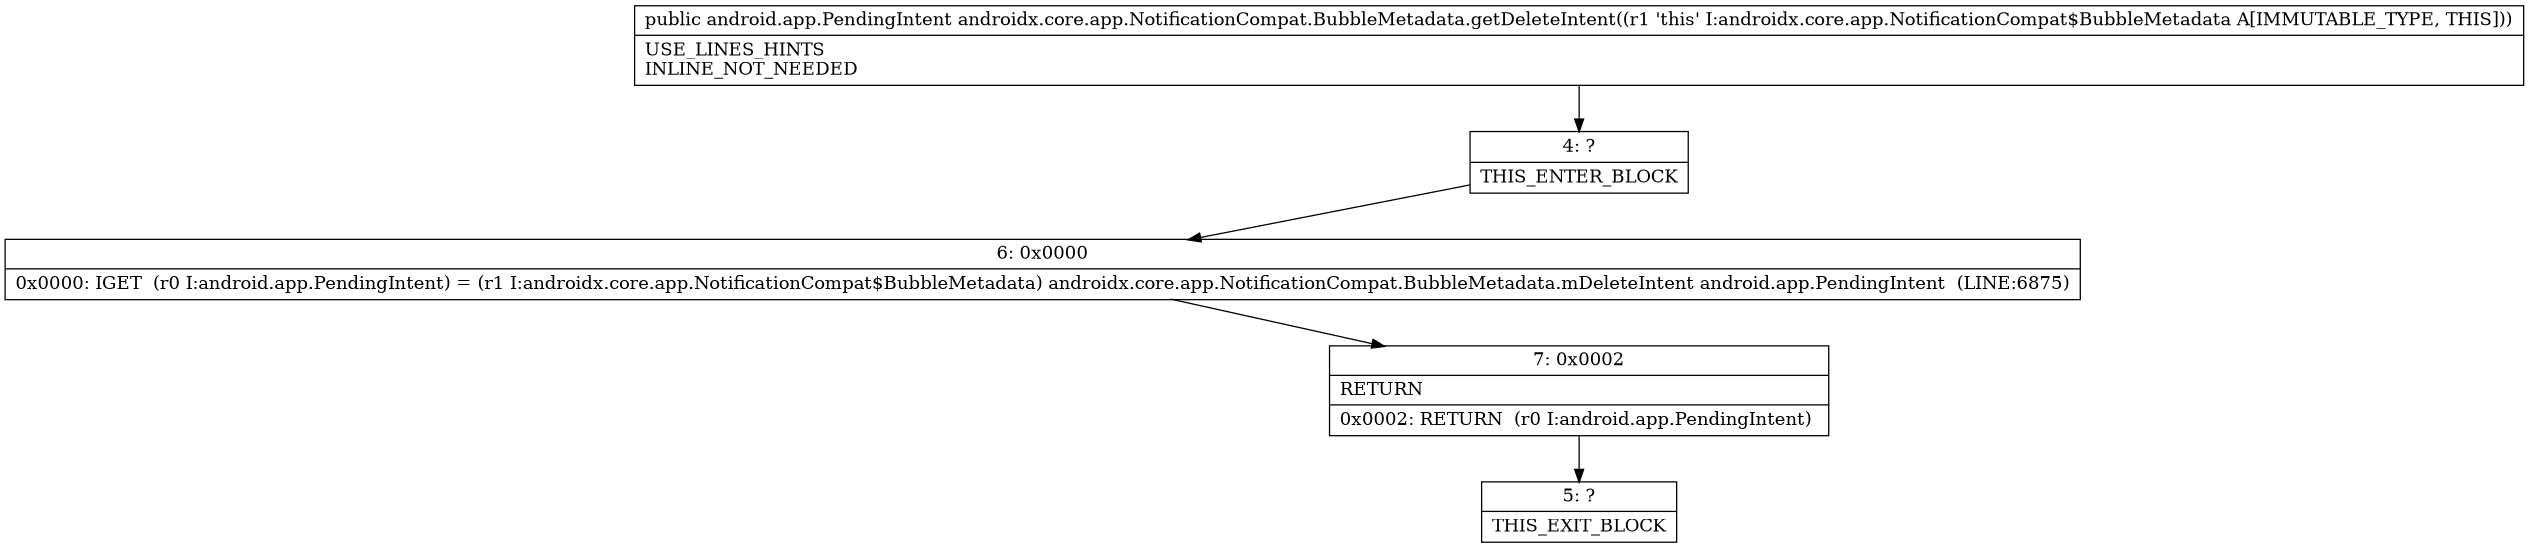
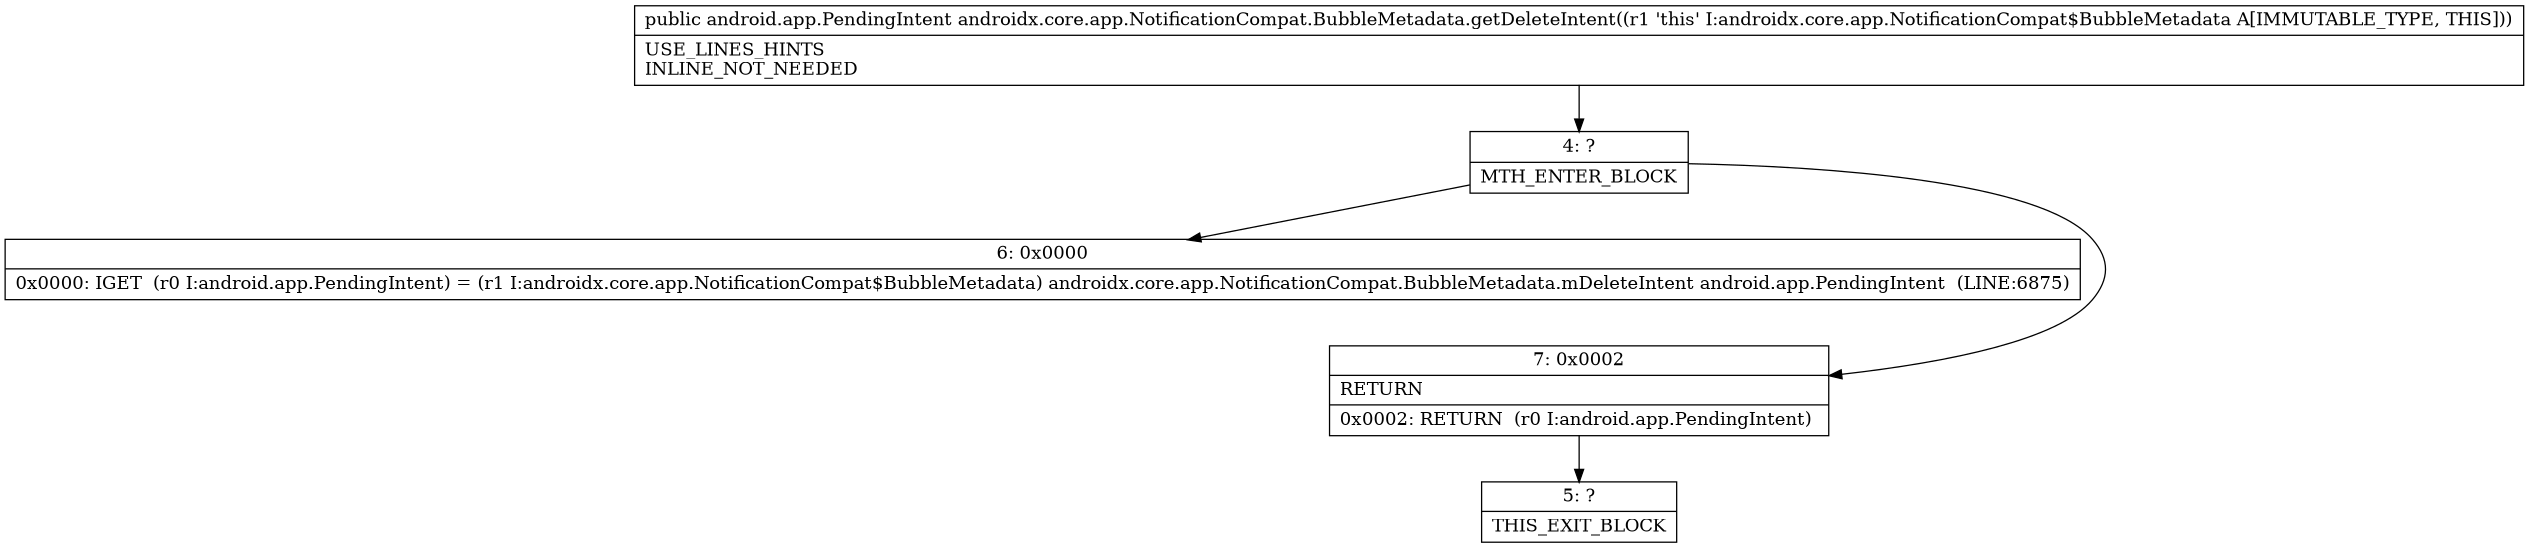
node "4: ?": text "THIS_ENTER_BLOCK" -> "MTH_ENTER_BLOCK"
edge "6: 0x0000" -> "7: 0x0002": now "4: ?" -> "7: 0x0002"
